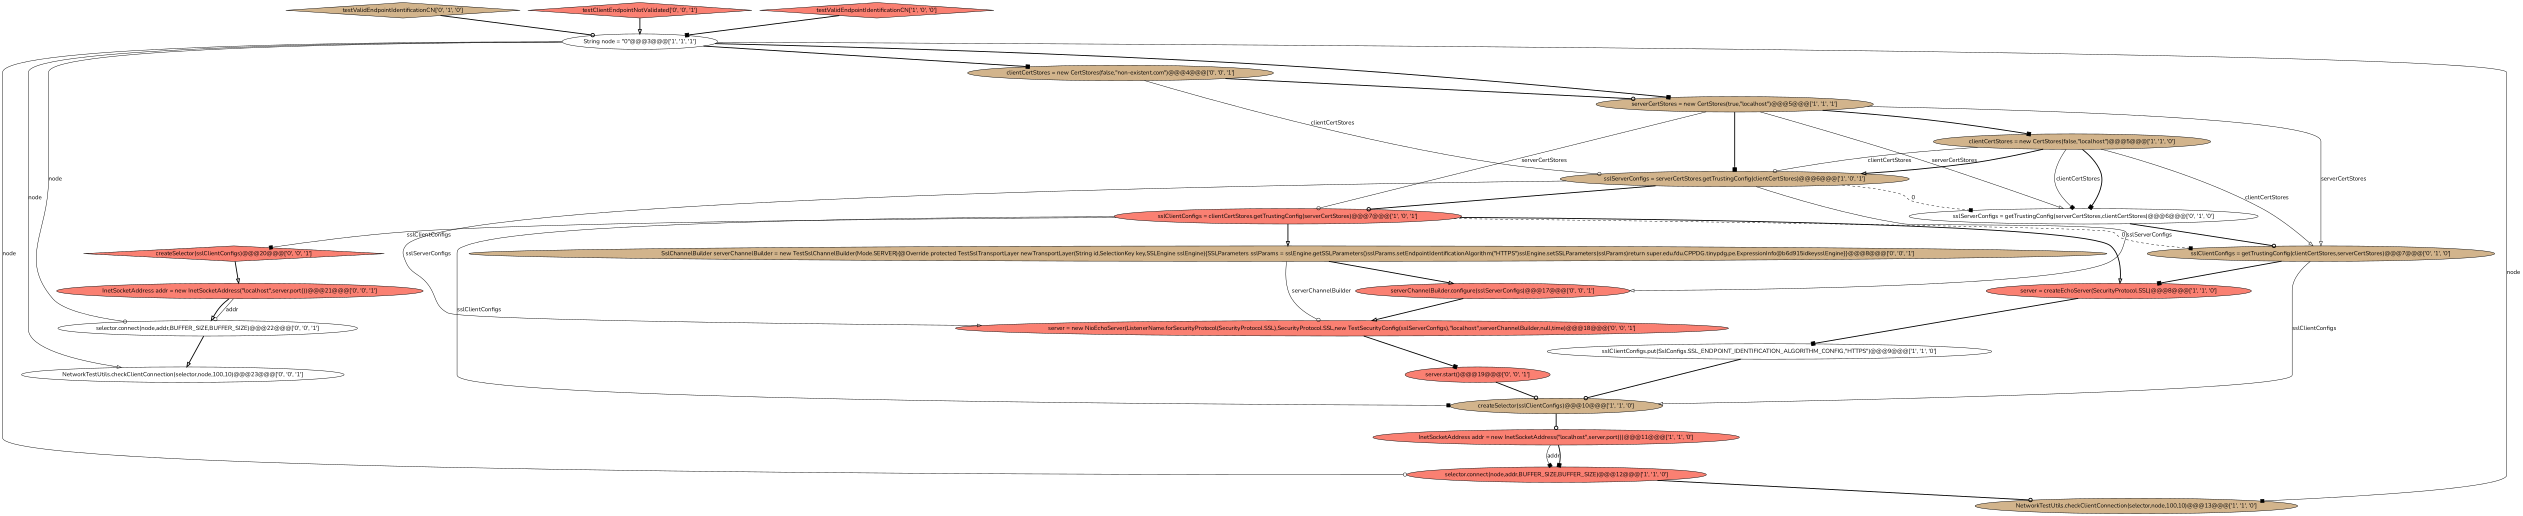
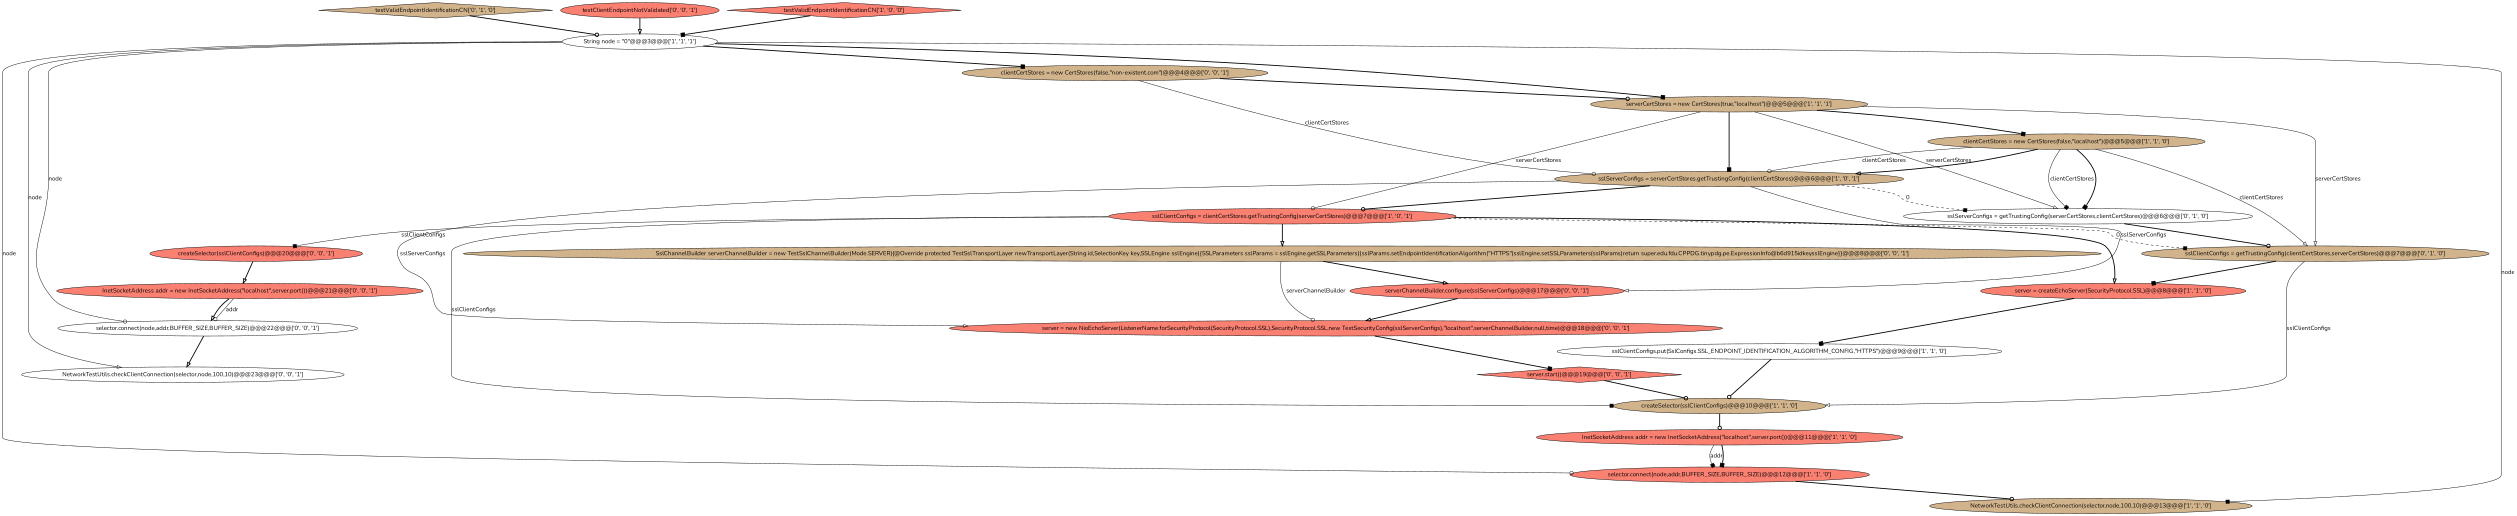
node "testClientEndpointNotValidated['0', '0', '1']": shape diamond -> ellipse
node "createSelector(sslClientConfigs)@@@20@@@['0', '0', '1']": shape diamond -> ellipse
node "server.start()@@@19@@@['0', '0', '1']": shape ellipse -> diamond
